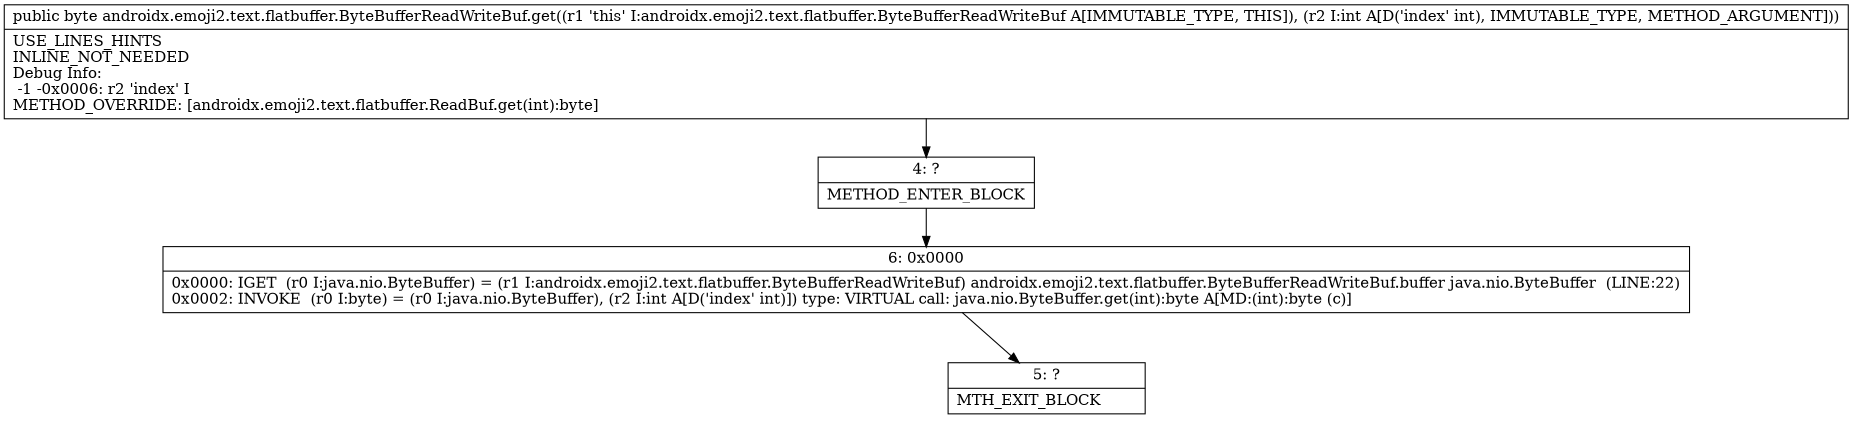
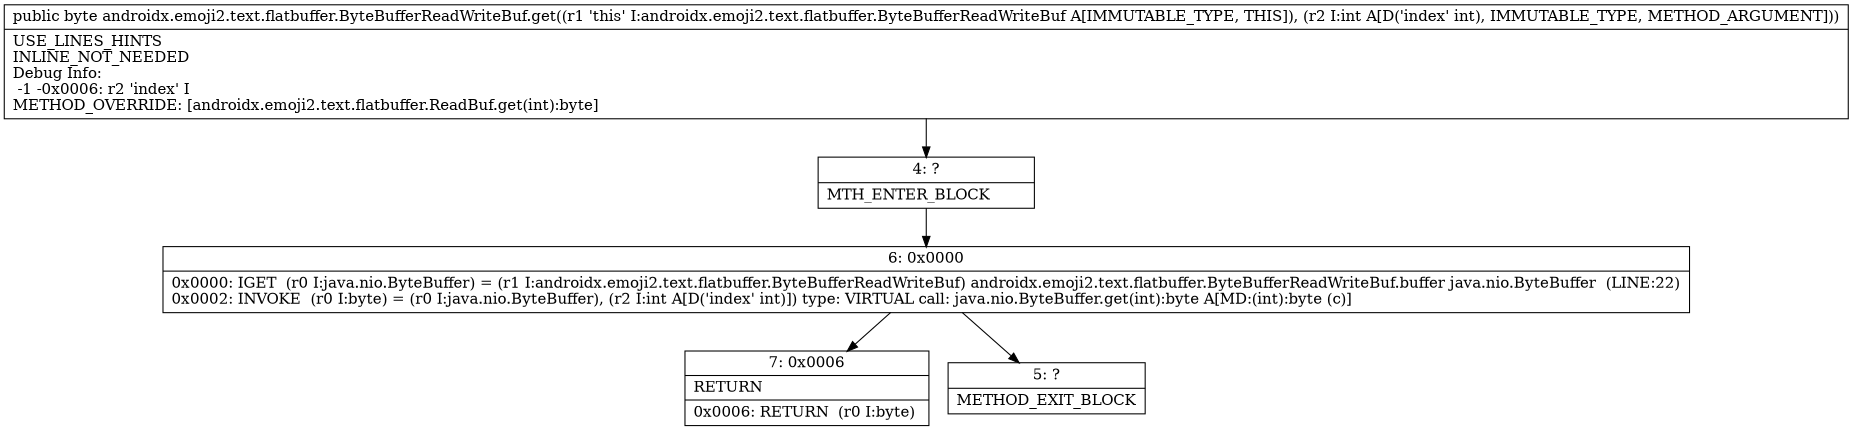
node "4: ?": text "METHOD_ENTER_BLOCK" -> "MTH_ENTER_BLOCK"
node "7: 0x0006": added
node "5: ?": text "MTH_EXIT_BLOCK" -> "METHOD_EXIT_BLOCK"
